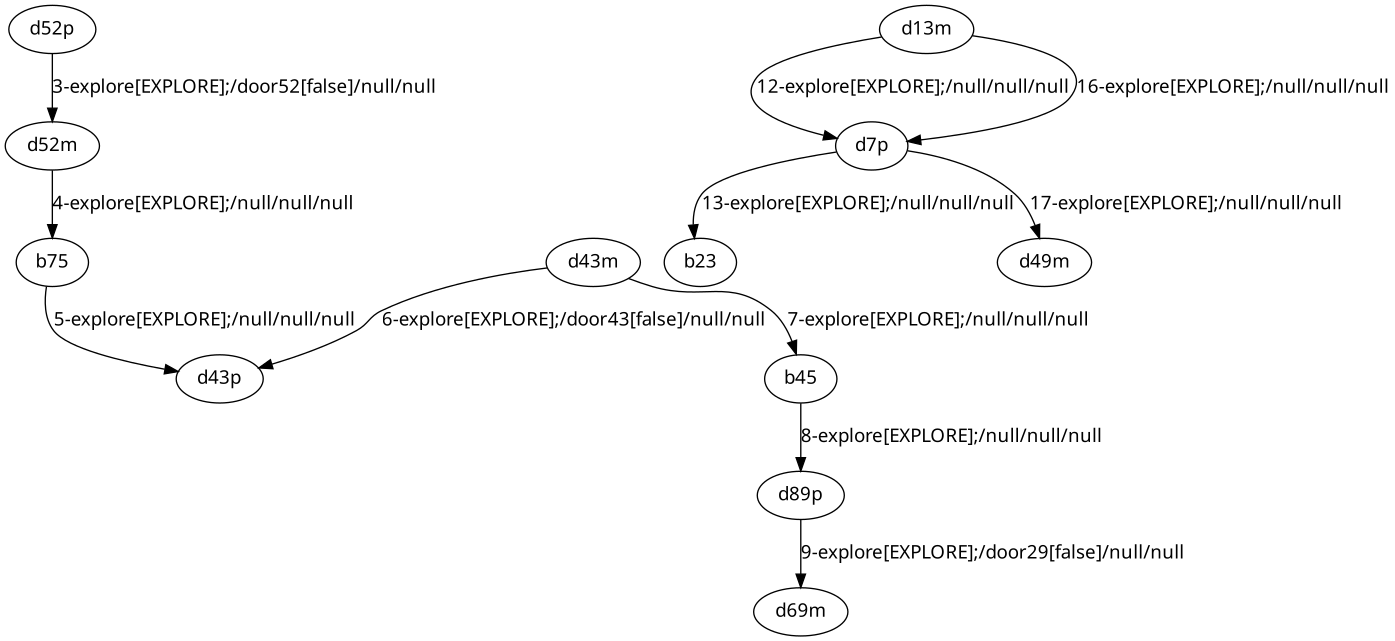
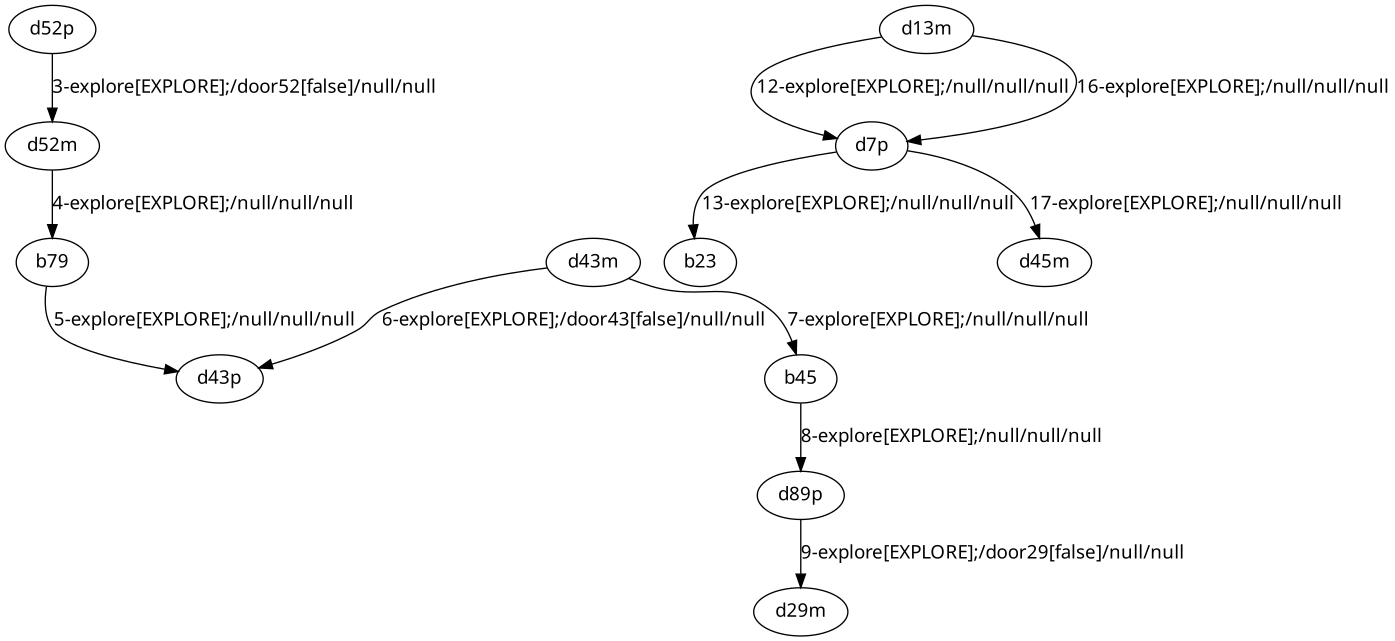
node "b75": label "b75" -> "b79"
node "d49m": label "d49m" -> "d45m"
node "d69m": label "d69m" -> "d29m"
